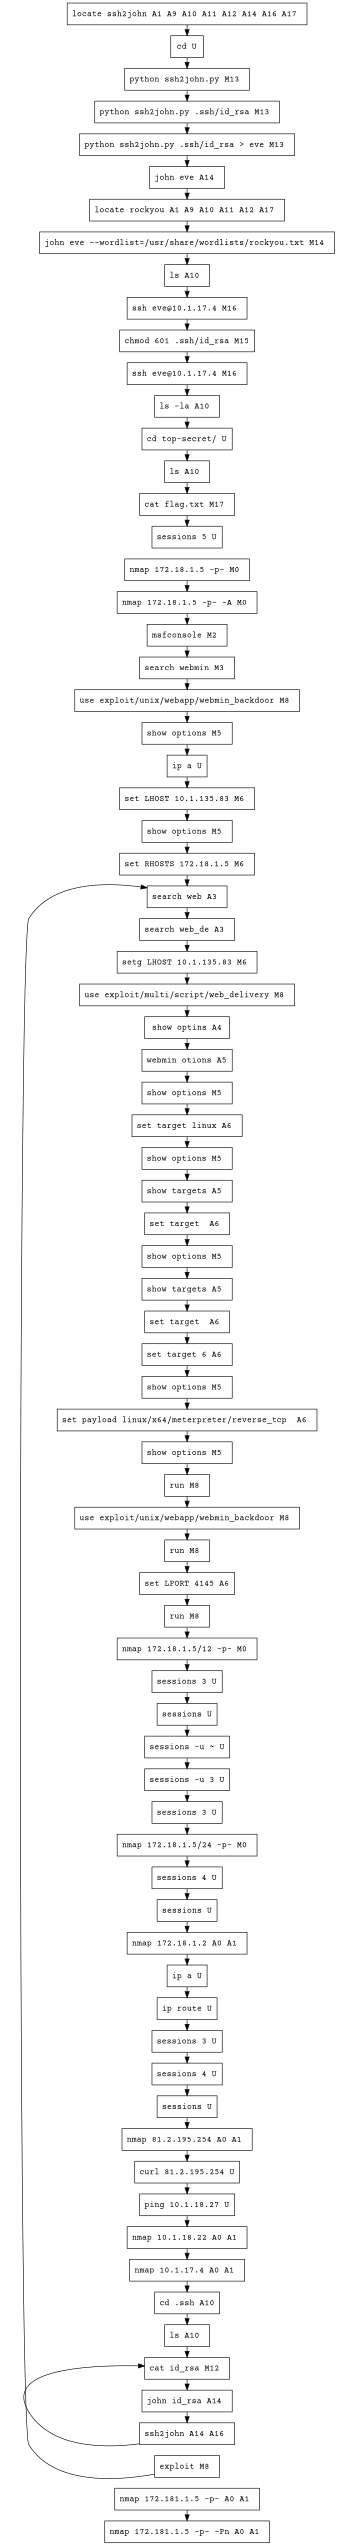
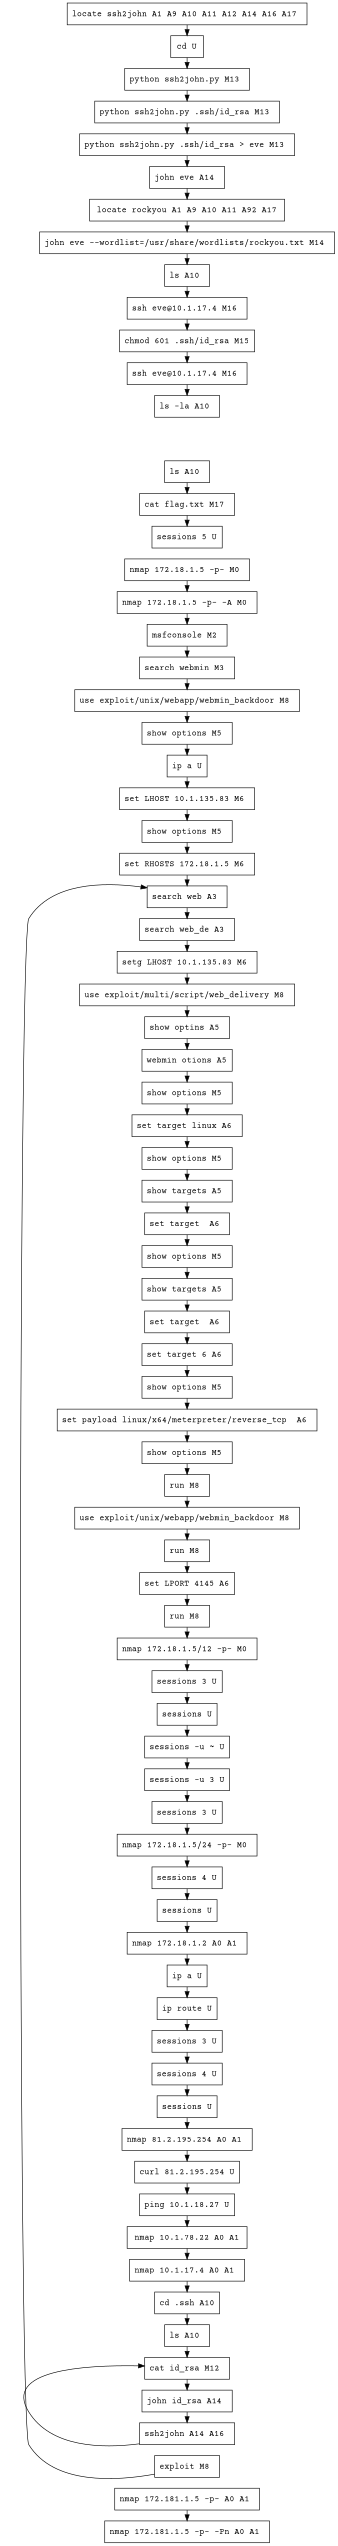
node "locate rockyou A1 A9 A10 A11 A12 A17": label "locate rockyou A1 A9 A10 A11 A12 A17" -> "locate rockyou A1 A9 A10 A11 A92 A17"
node "cd top-secret/ U": removed
node "show optins A4": label "show optins A4" -> "show optins A5"
node "nmap 10.1.18.22 A0 A1": label "nmap 10.1.18.22 A0 A1" -> "nmap 10.1.78.22 A0 A1"
